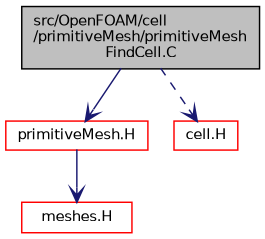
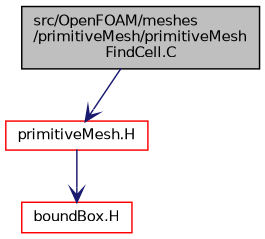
node "src/OpenFOAM/cell /primitiveMesh/primitiveMesh FindCell.C": label "src/OpenFOAM/cell /primitiveMesh/primitiveMesh FindCell.C" -> "src/OpenFOAM/meshes /primitiveMesh/primitiveMesh FindCell.C"
node "cell.H": removed
node "meshes.H": label "meshes.H" -> "boundBox.H"
